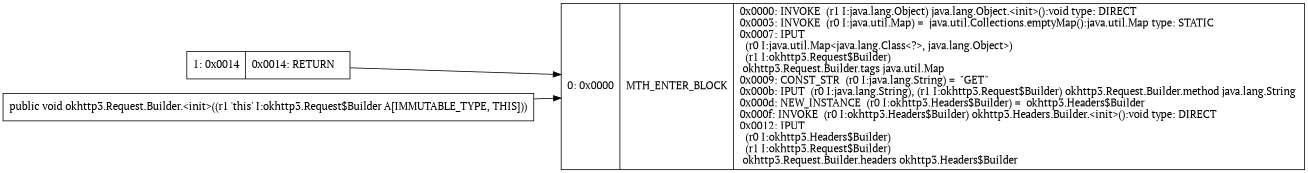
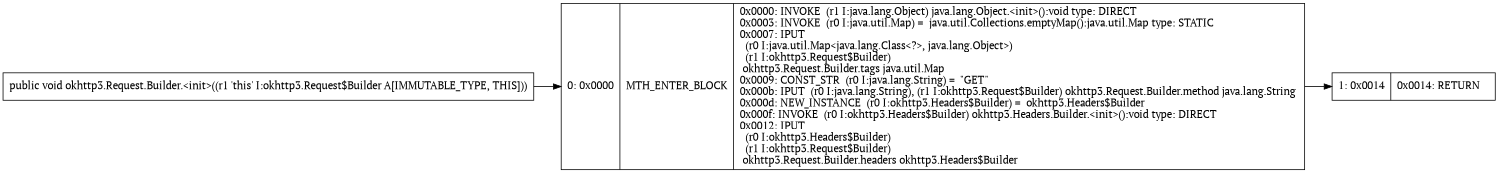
edge "1: 0x0014" -> "0: 0x0000": reversed
